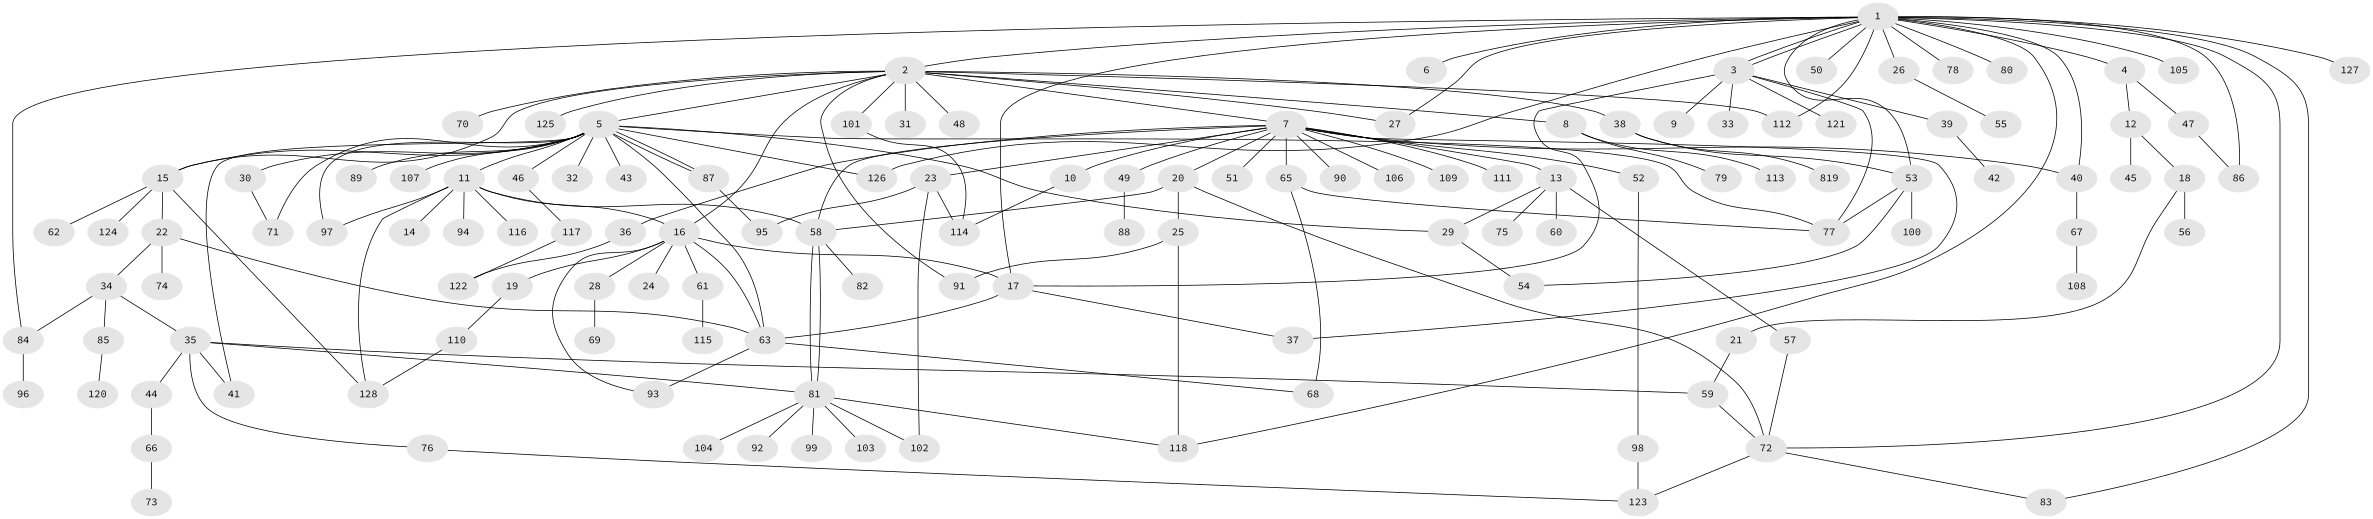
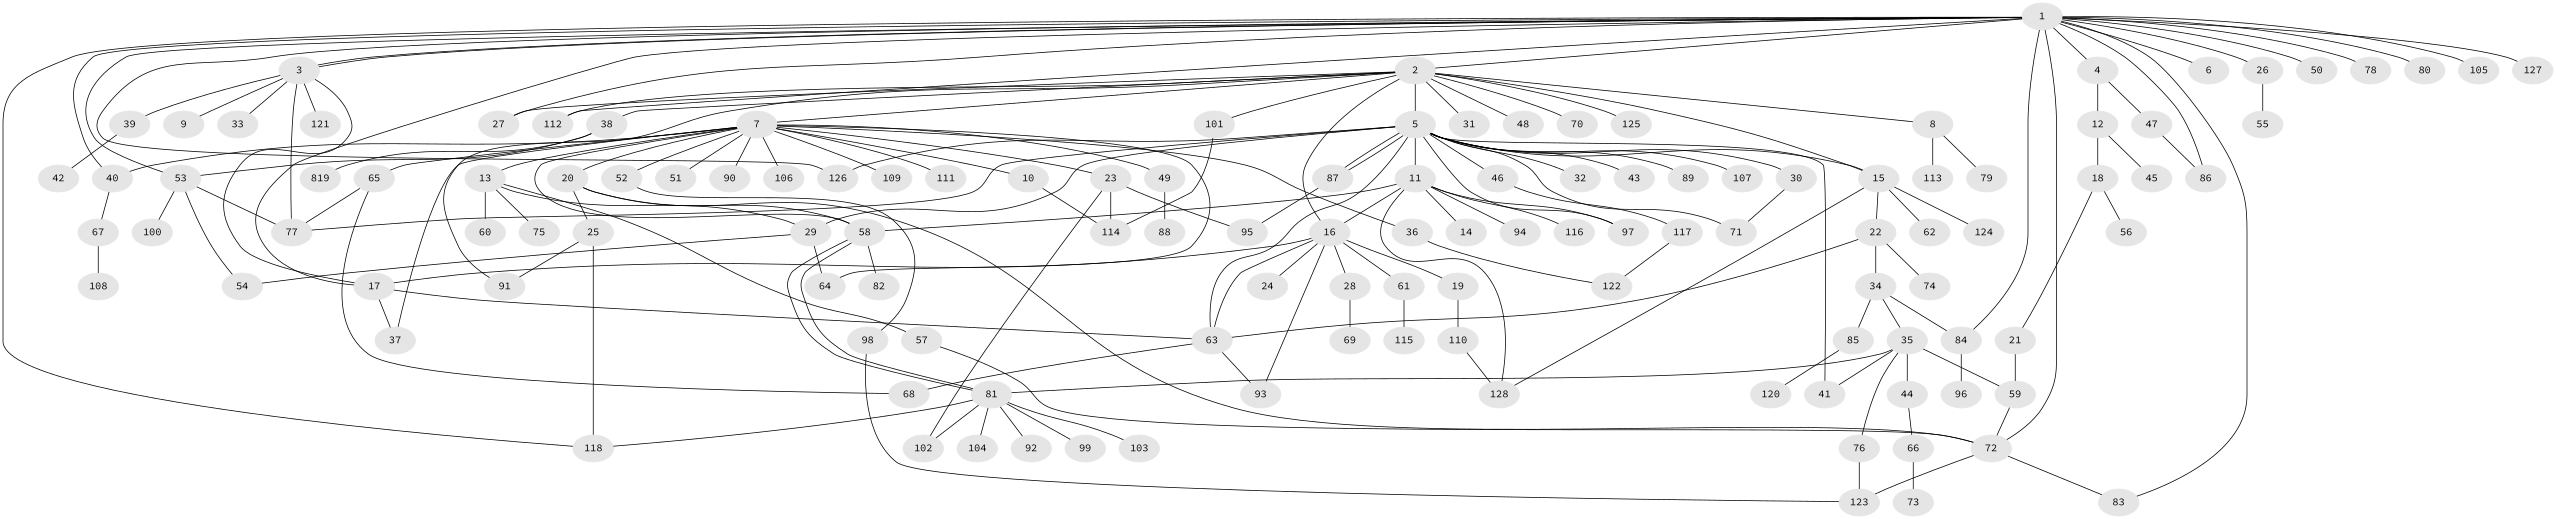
node "64": added
